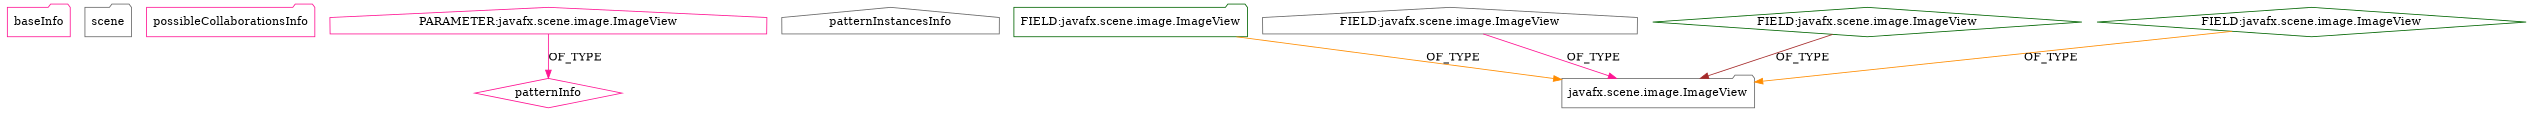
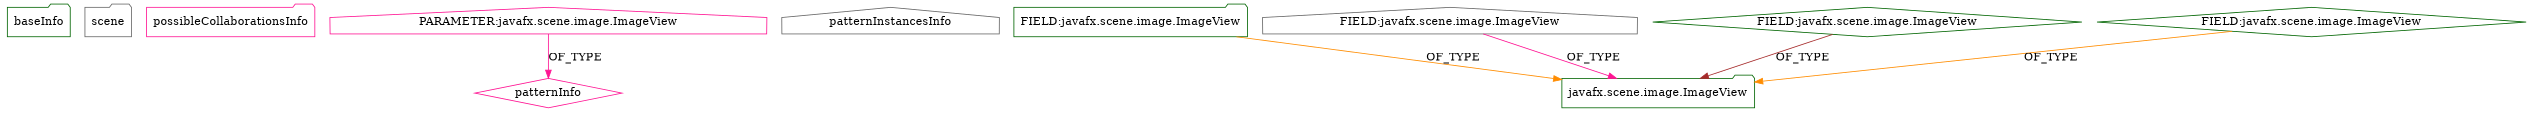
node "baseInfo": color deeppink -> darkgreen
node "javafx.scene.image.ImageView": color gray40 -> darkgreen
